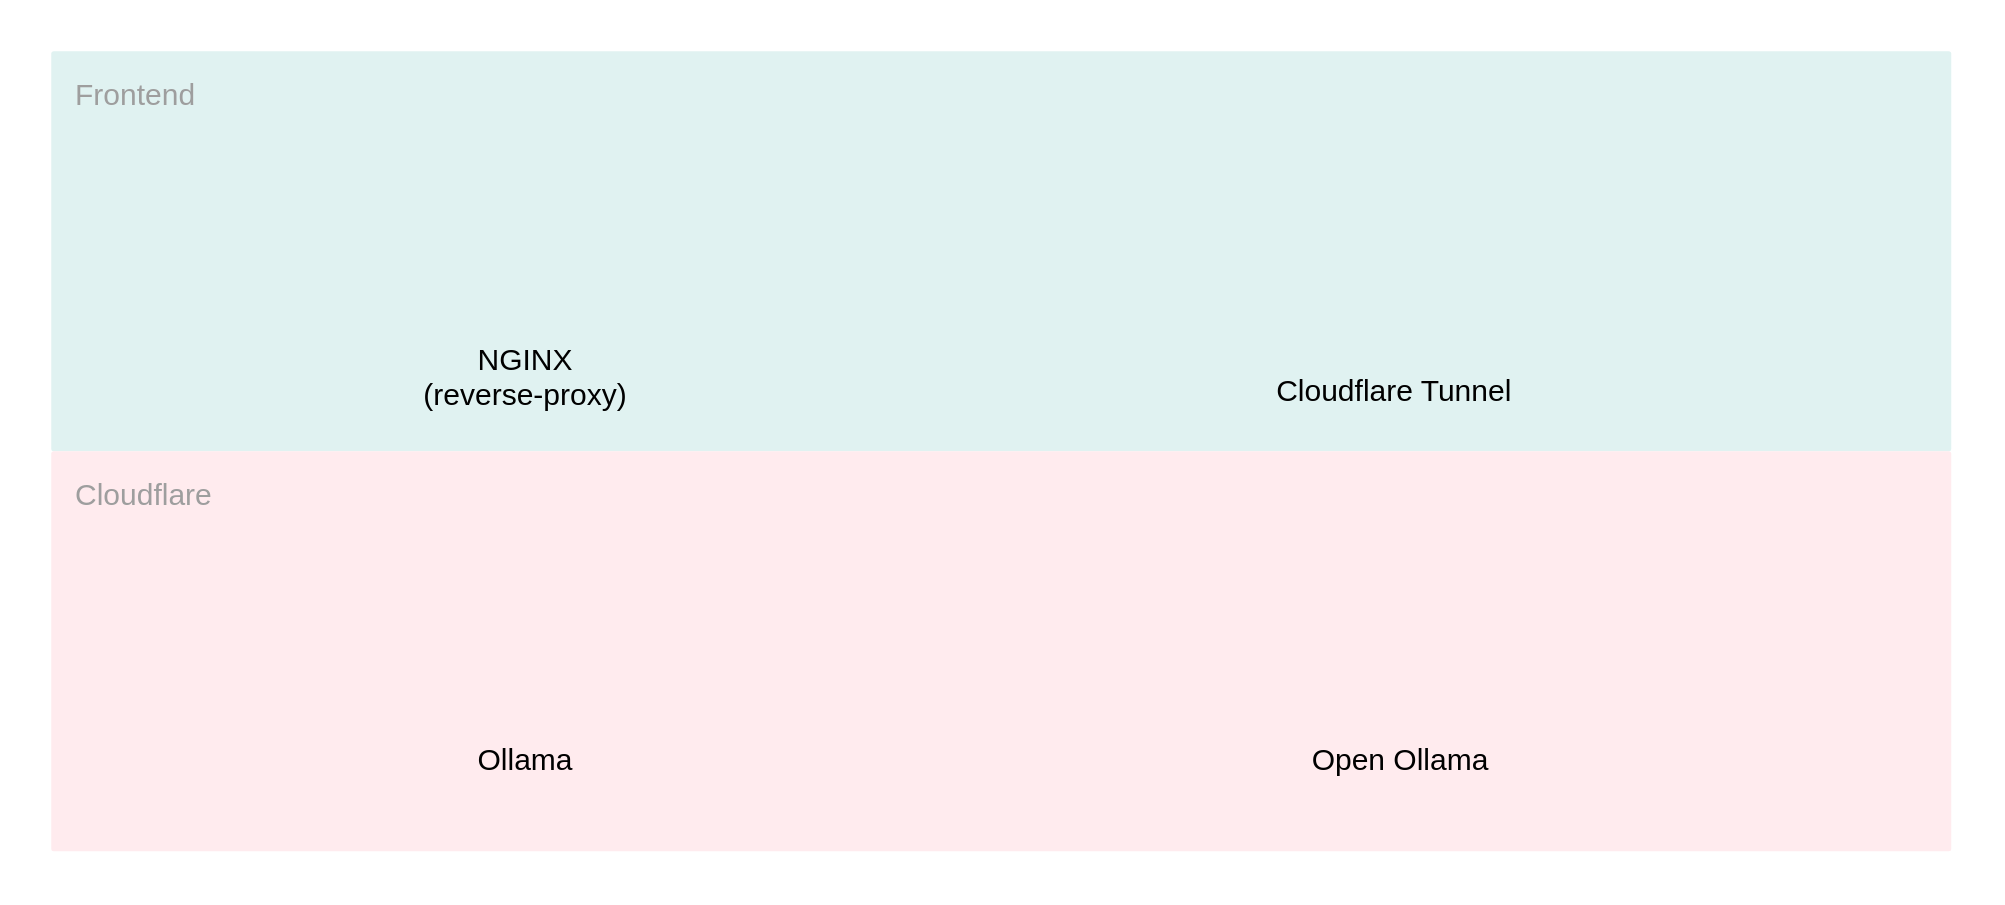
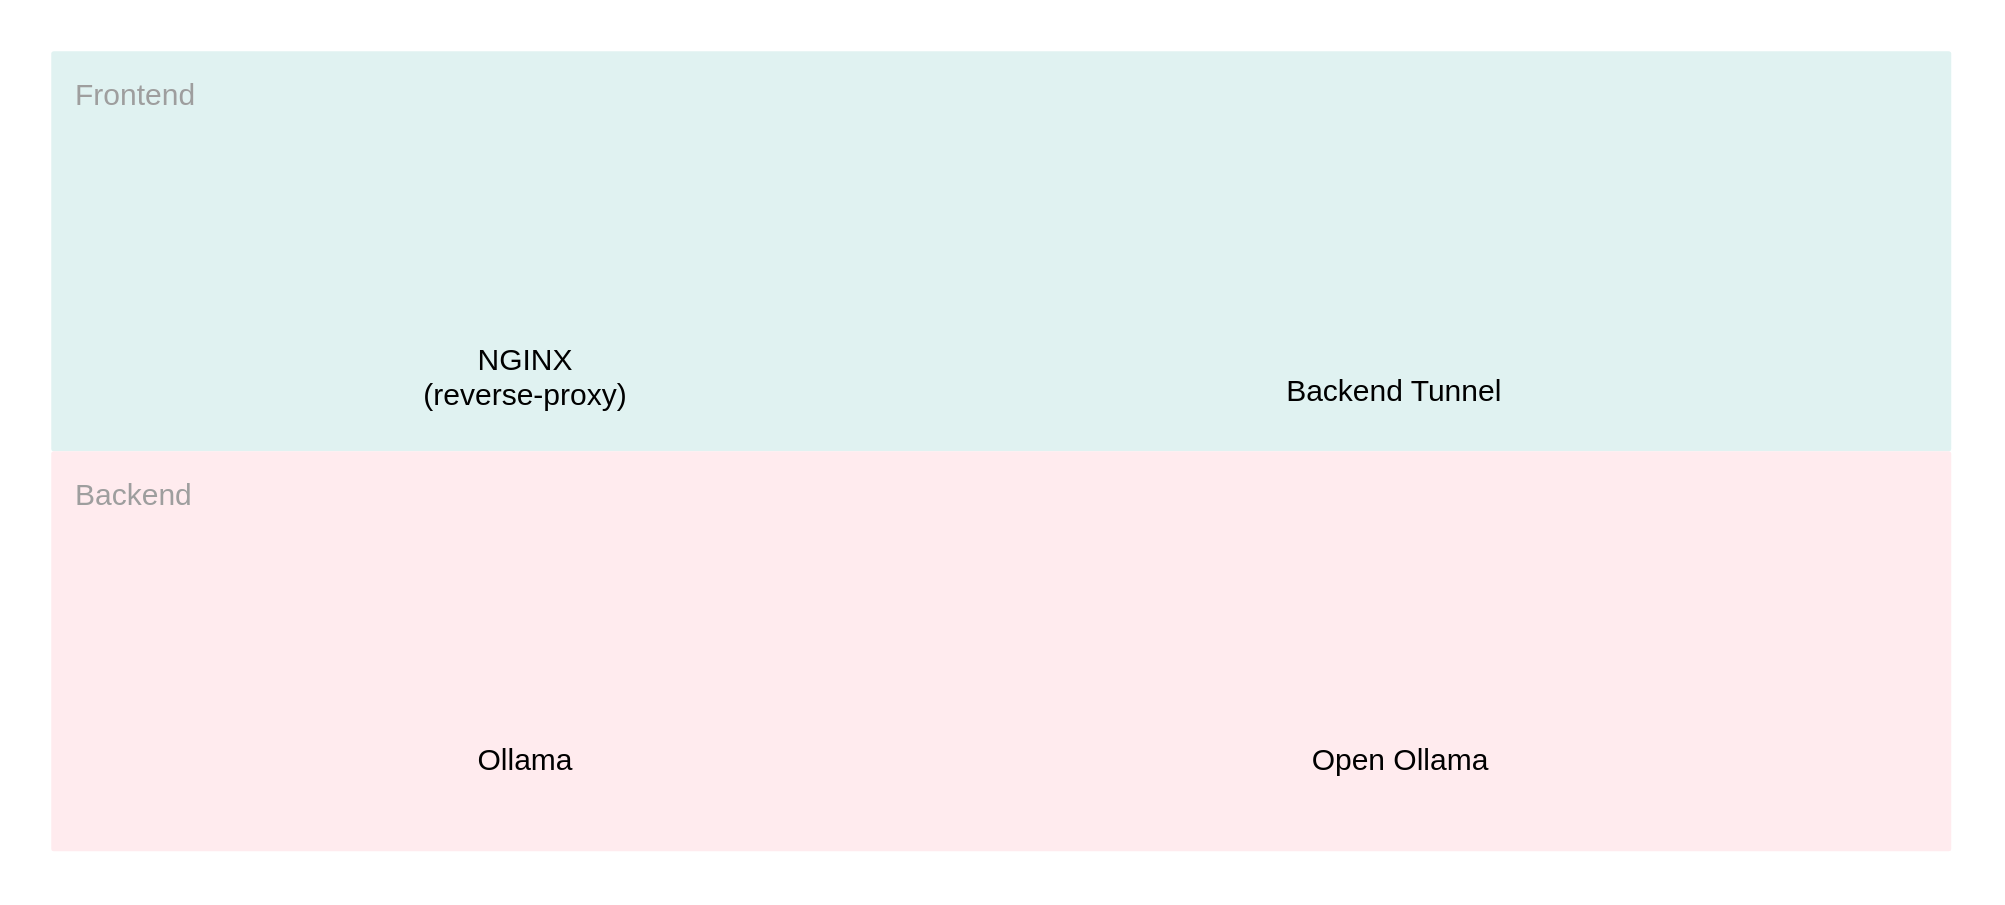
node "Cloudflare Tunnel": label "Cloudflare Tunnel" -> "Backend Tunnel"
node "Cloudflare": label "Cloudflare" -> "Backend"
